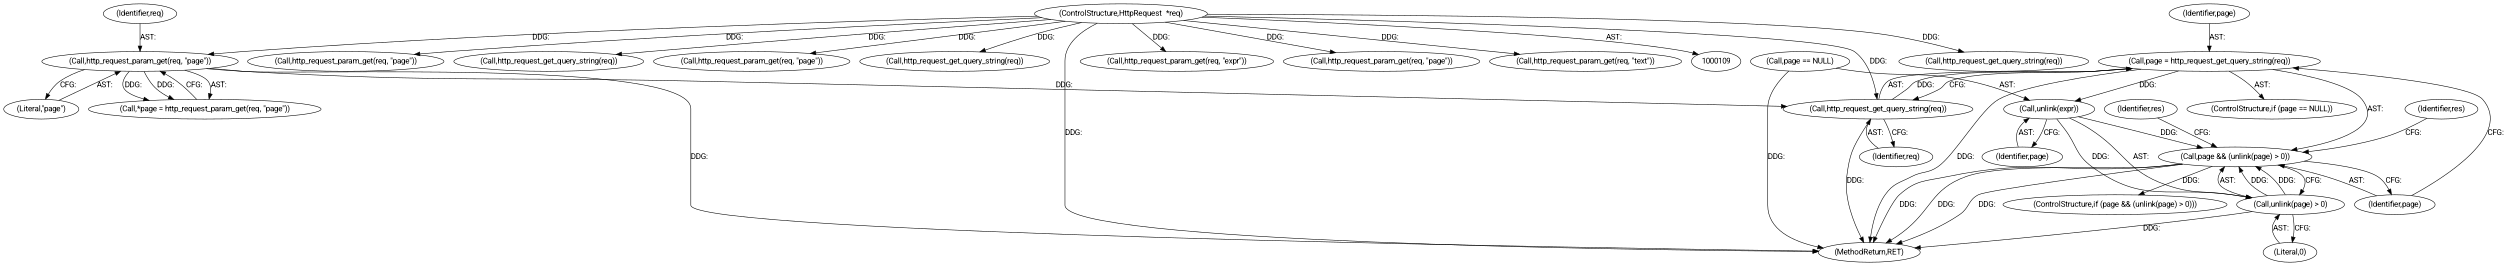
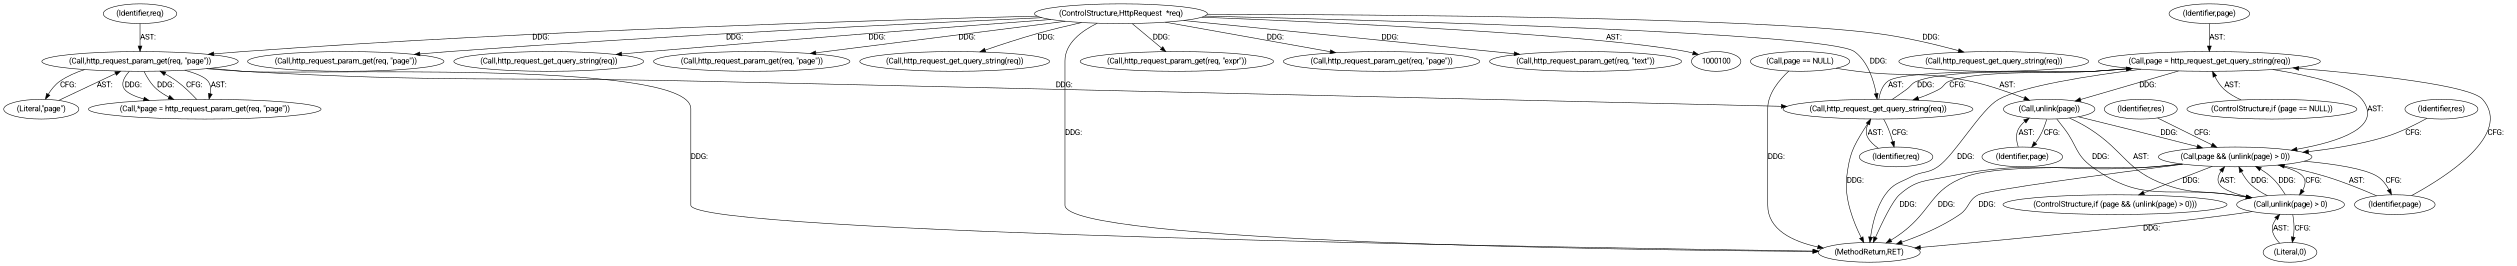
node "1000109": label "1000109" -> "1000100"
edge "(Call,page = http_request_get_query_string(req))" -> "(ControlStructure,if (page == NULL))": reversed
node "(Call,unlink(expr))": label "(Call,unlink(expr))" -> "(Call,unlink(page))"
